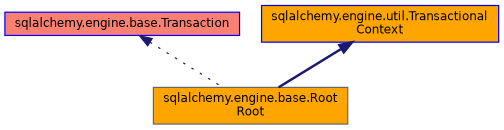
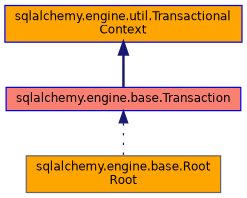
edge "sqlalchemy.engine.base.Root Root" -> "sqlalchemy.engine.util.Transactional Context": now "sqlalchemy.engine.base.Transaction" -> "sqlalchemy.engine.util.Transactional Context"
